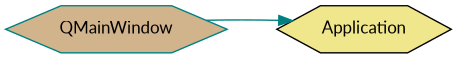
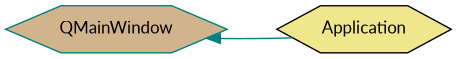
edge "QMainWindow" -> "Application": reversed
